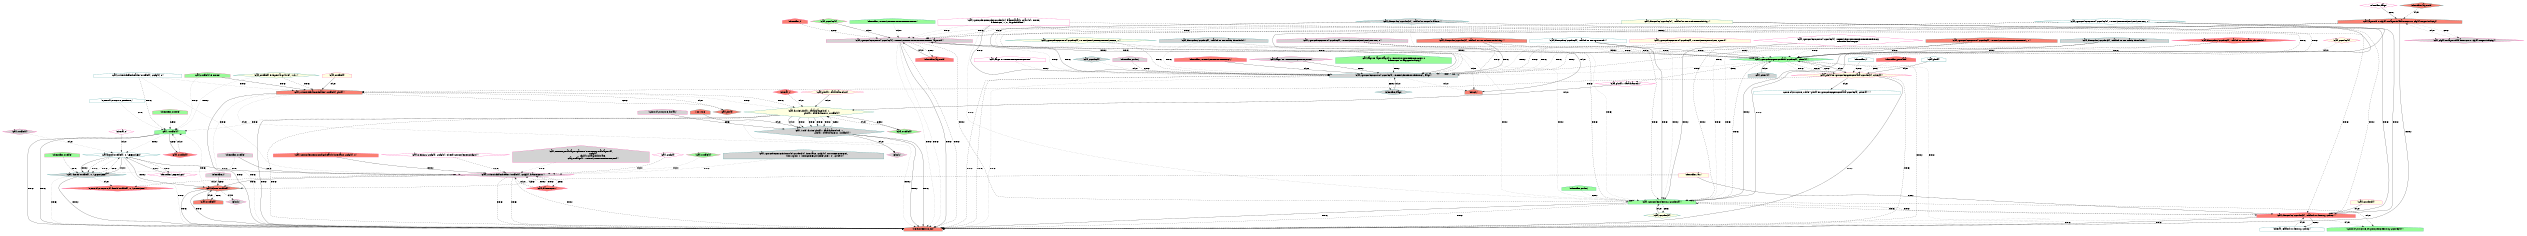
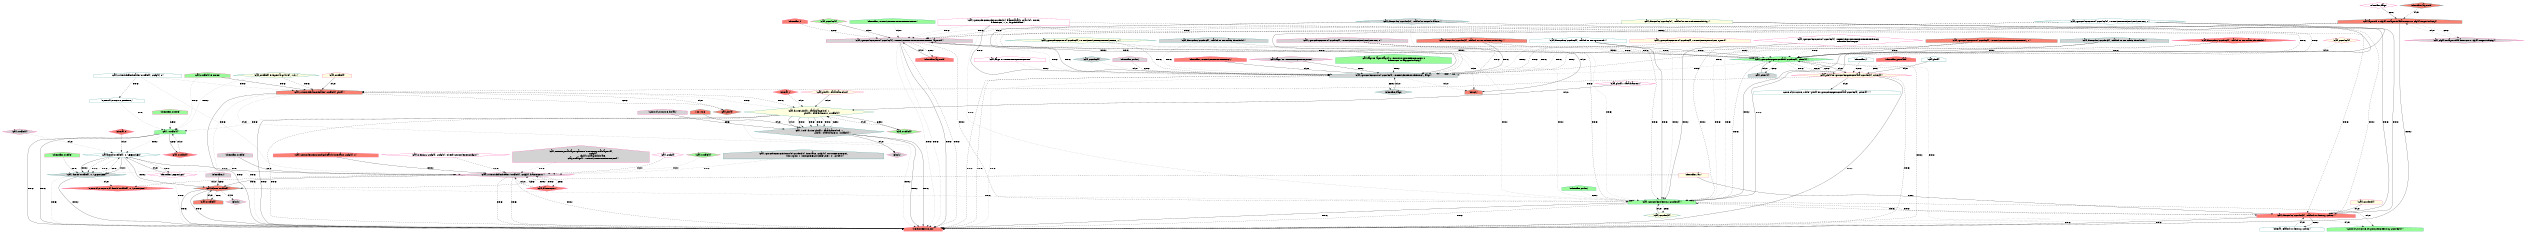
edge "(Call,vpx_codec_get_cx_data(&codec[i], &iter[i]))" -> "(Call,pkt[i]->data.frame.sz)": now "(Call,vpx_codec_get_cx_data(&codec[i], &iter[i]))" -> "(Call,&iter[i])"
edge "(Call,write_ivf_file_header(outfile[i], &cfg[i], 0))" -> "(Call,!outfile[i])": now "(Call,write_ivf_file_header(outfile[i], &cfg[i], 0))" -> "(ControlStructure,continue;)"
node "(Literal,0)": fillcolor white -> salmon
edge "(Call,fclose(outfile[i]))" -> "(Call,!outfile[i])": now "(Call,fclose(outfile[i]))" -> "(Call,vpx_codec_destroy(&codec[i]))"
edge "(Identifier,SEEK_SET)" -> "(Call,fseek(outfile[i], 0, SEEK_SET))": label "CFG: " -> "AST: "
node "(MethodReturn,int)": color teal -> deeppink
